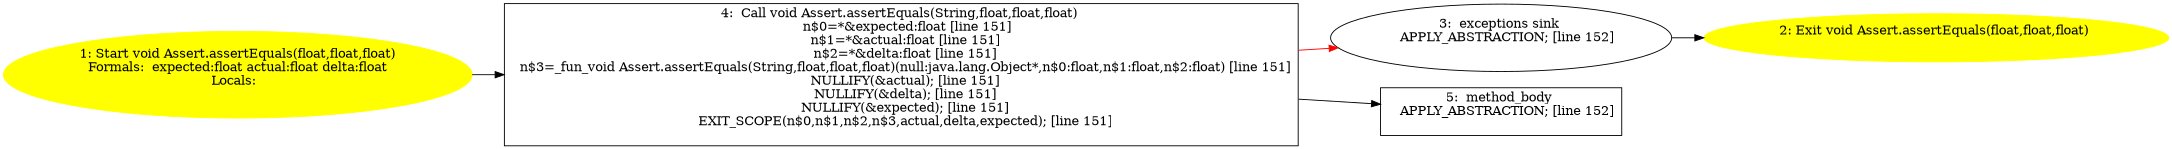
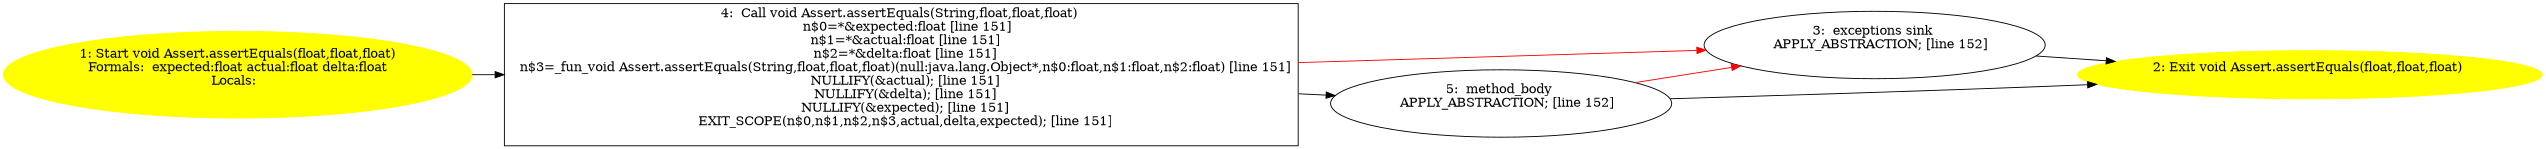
edge "5:  method_body APPLY_ABSTRACTION; [line 152]" -> "3:  exceptions sink APPLY_ABSTRACTION; [line 152]": added
edge "5:  method_body APPLY_ABSTRACTION; [line 152]" -> "2: Exit void Assert.assertEquals(float,float,float)": added
node "5:  method_body APPLY_ABSTRACTION; [line 152]": shape box -> ellipse
